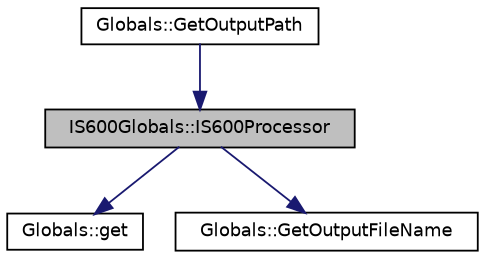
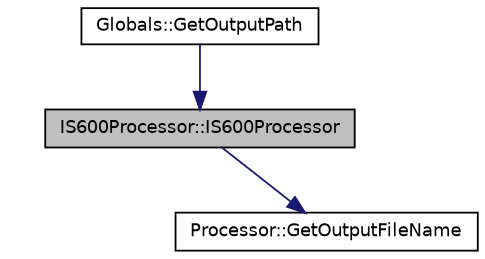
node "IS600Globals::IS600Processor": label "IS600Globals::IS600Processor" -> "IS600Processor::IS600Processor"
node "Globals::get": removed
node "Globals::GetOutputFileName": label "Globals::GetOutputFileName" -> "Processor::GetOutputFileName"
